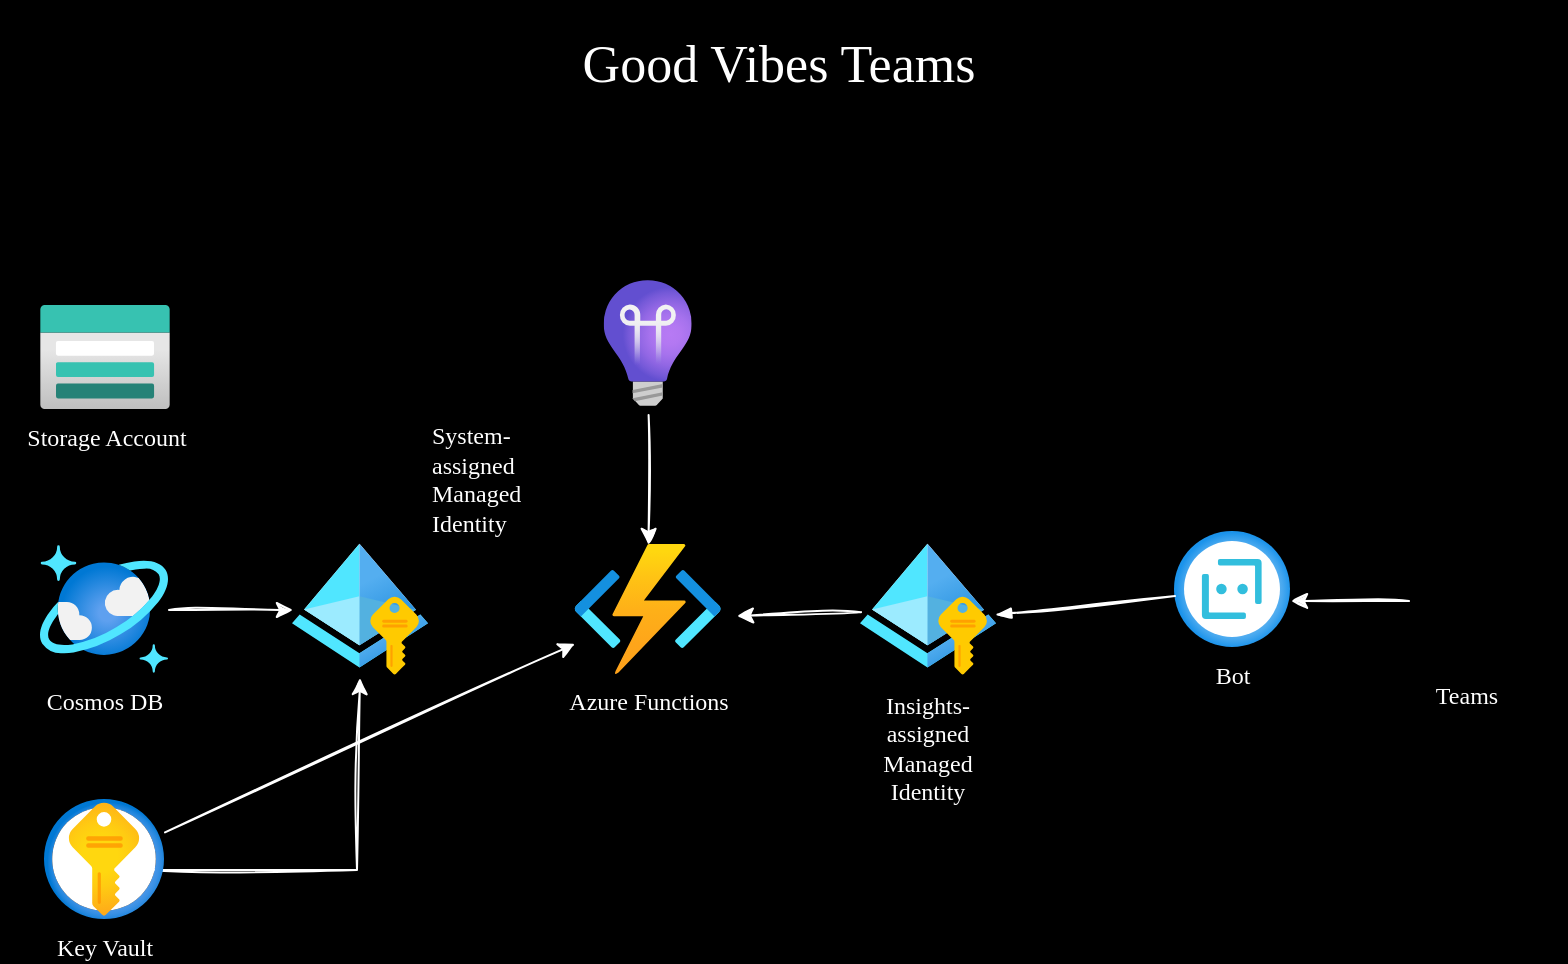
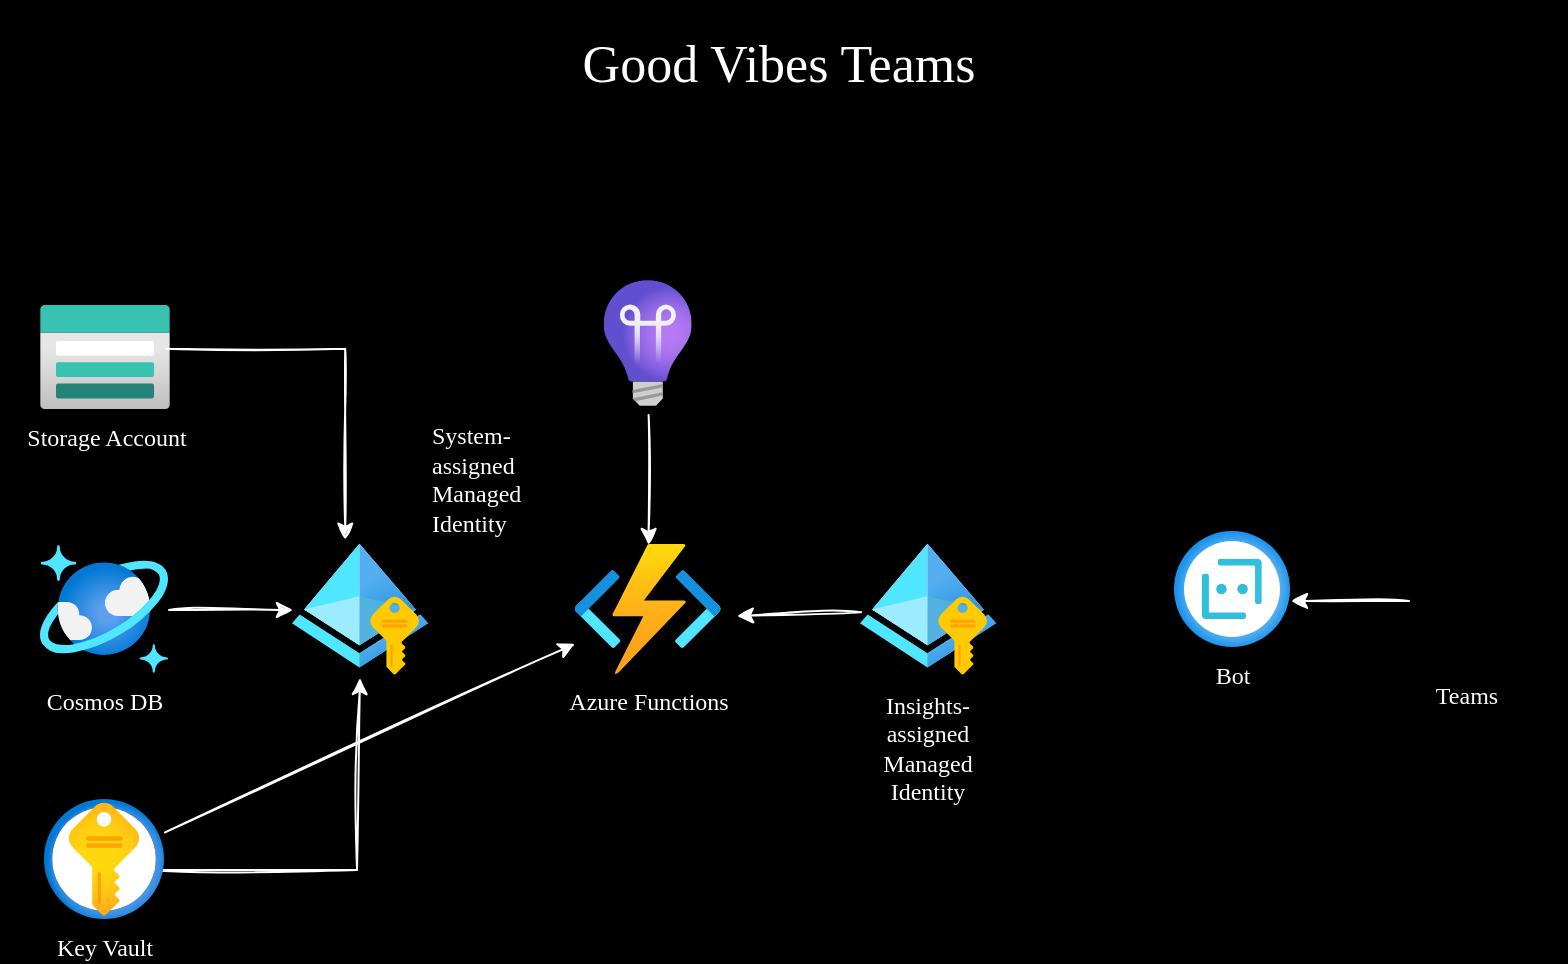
edge "Storage Account" -> "System-assigned Managed Identity": added
edge "Bot" -> "Insights-assigned Managed Identity": removed
